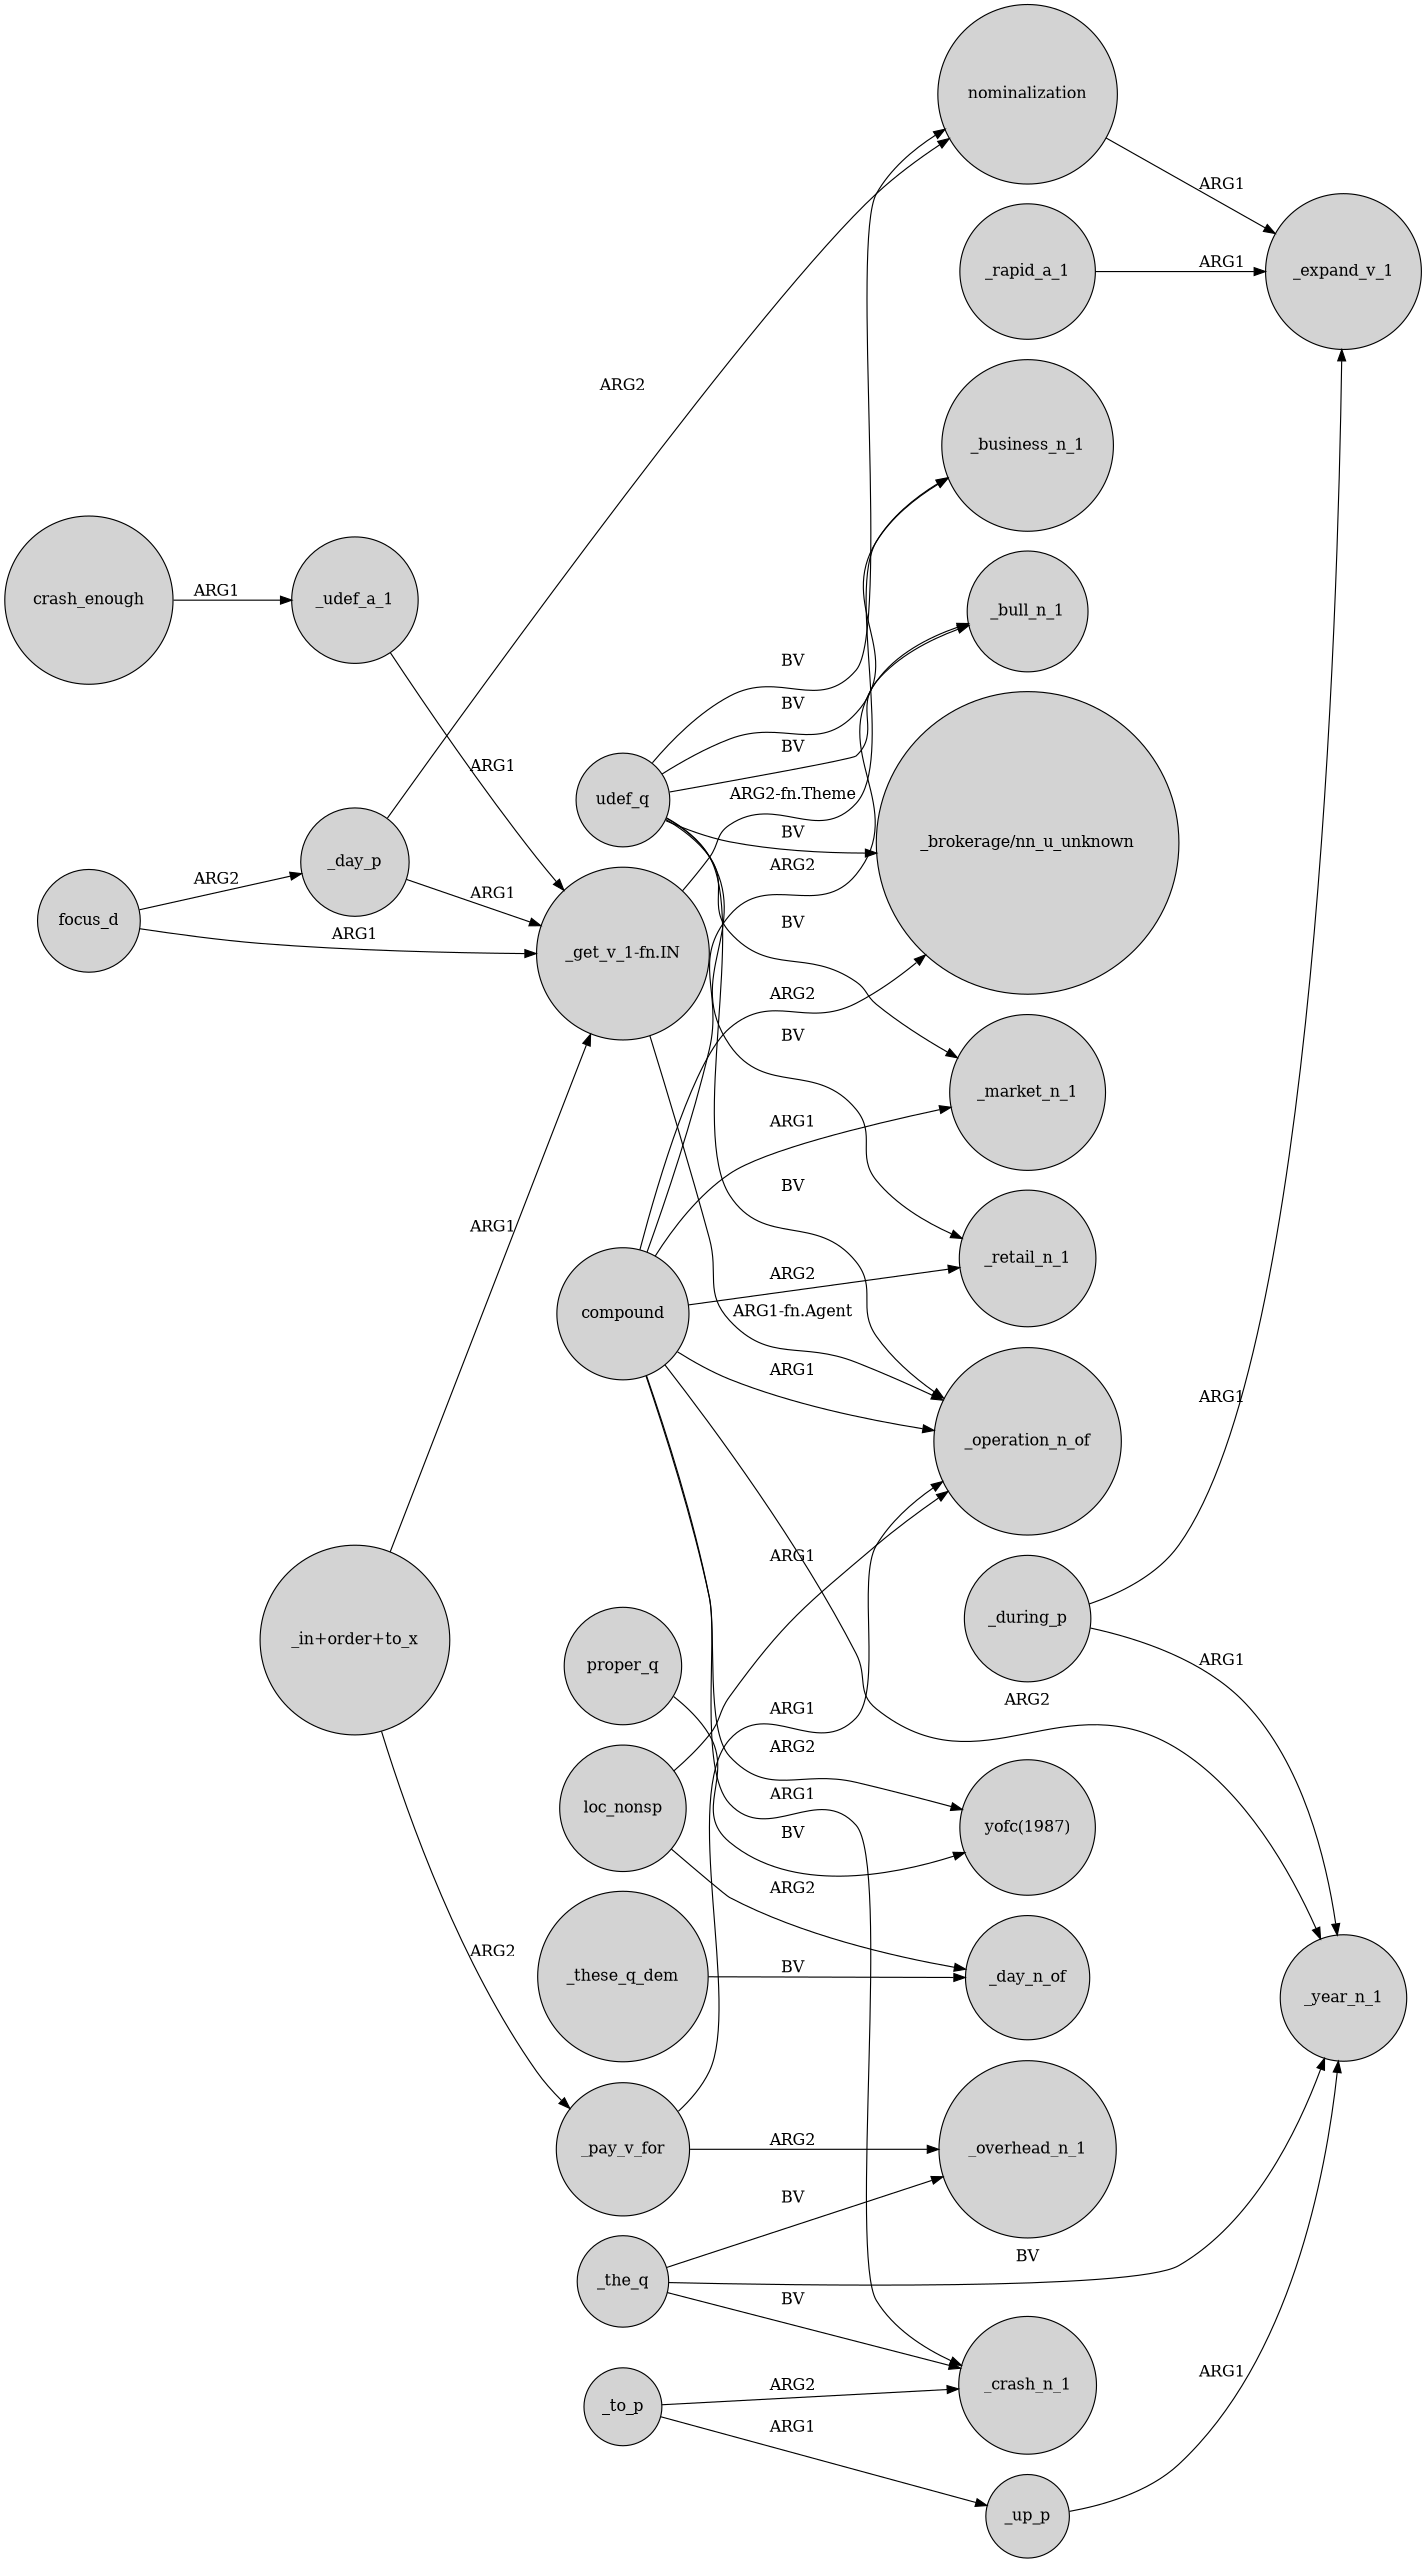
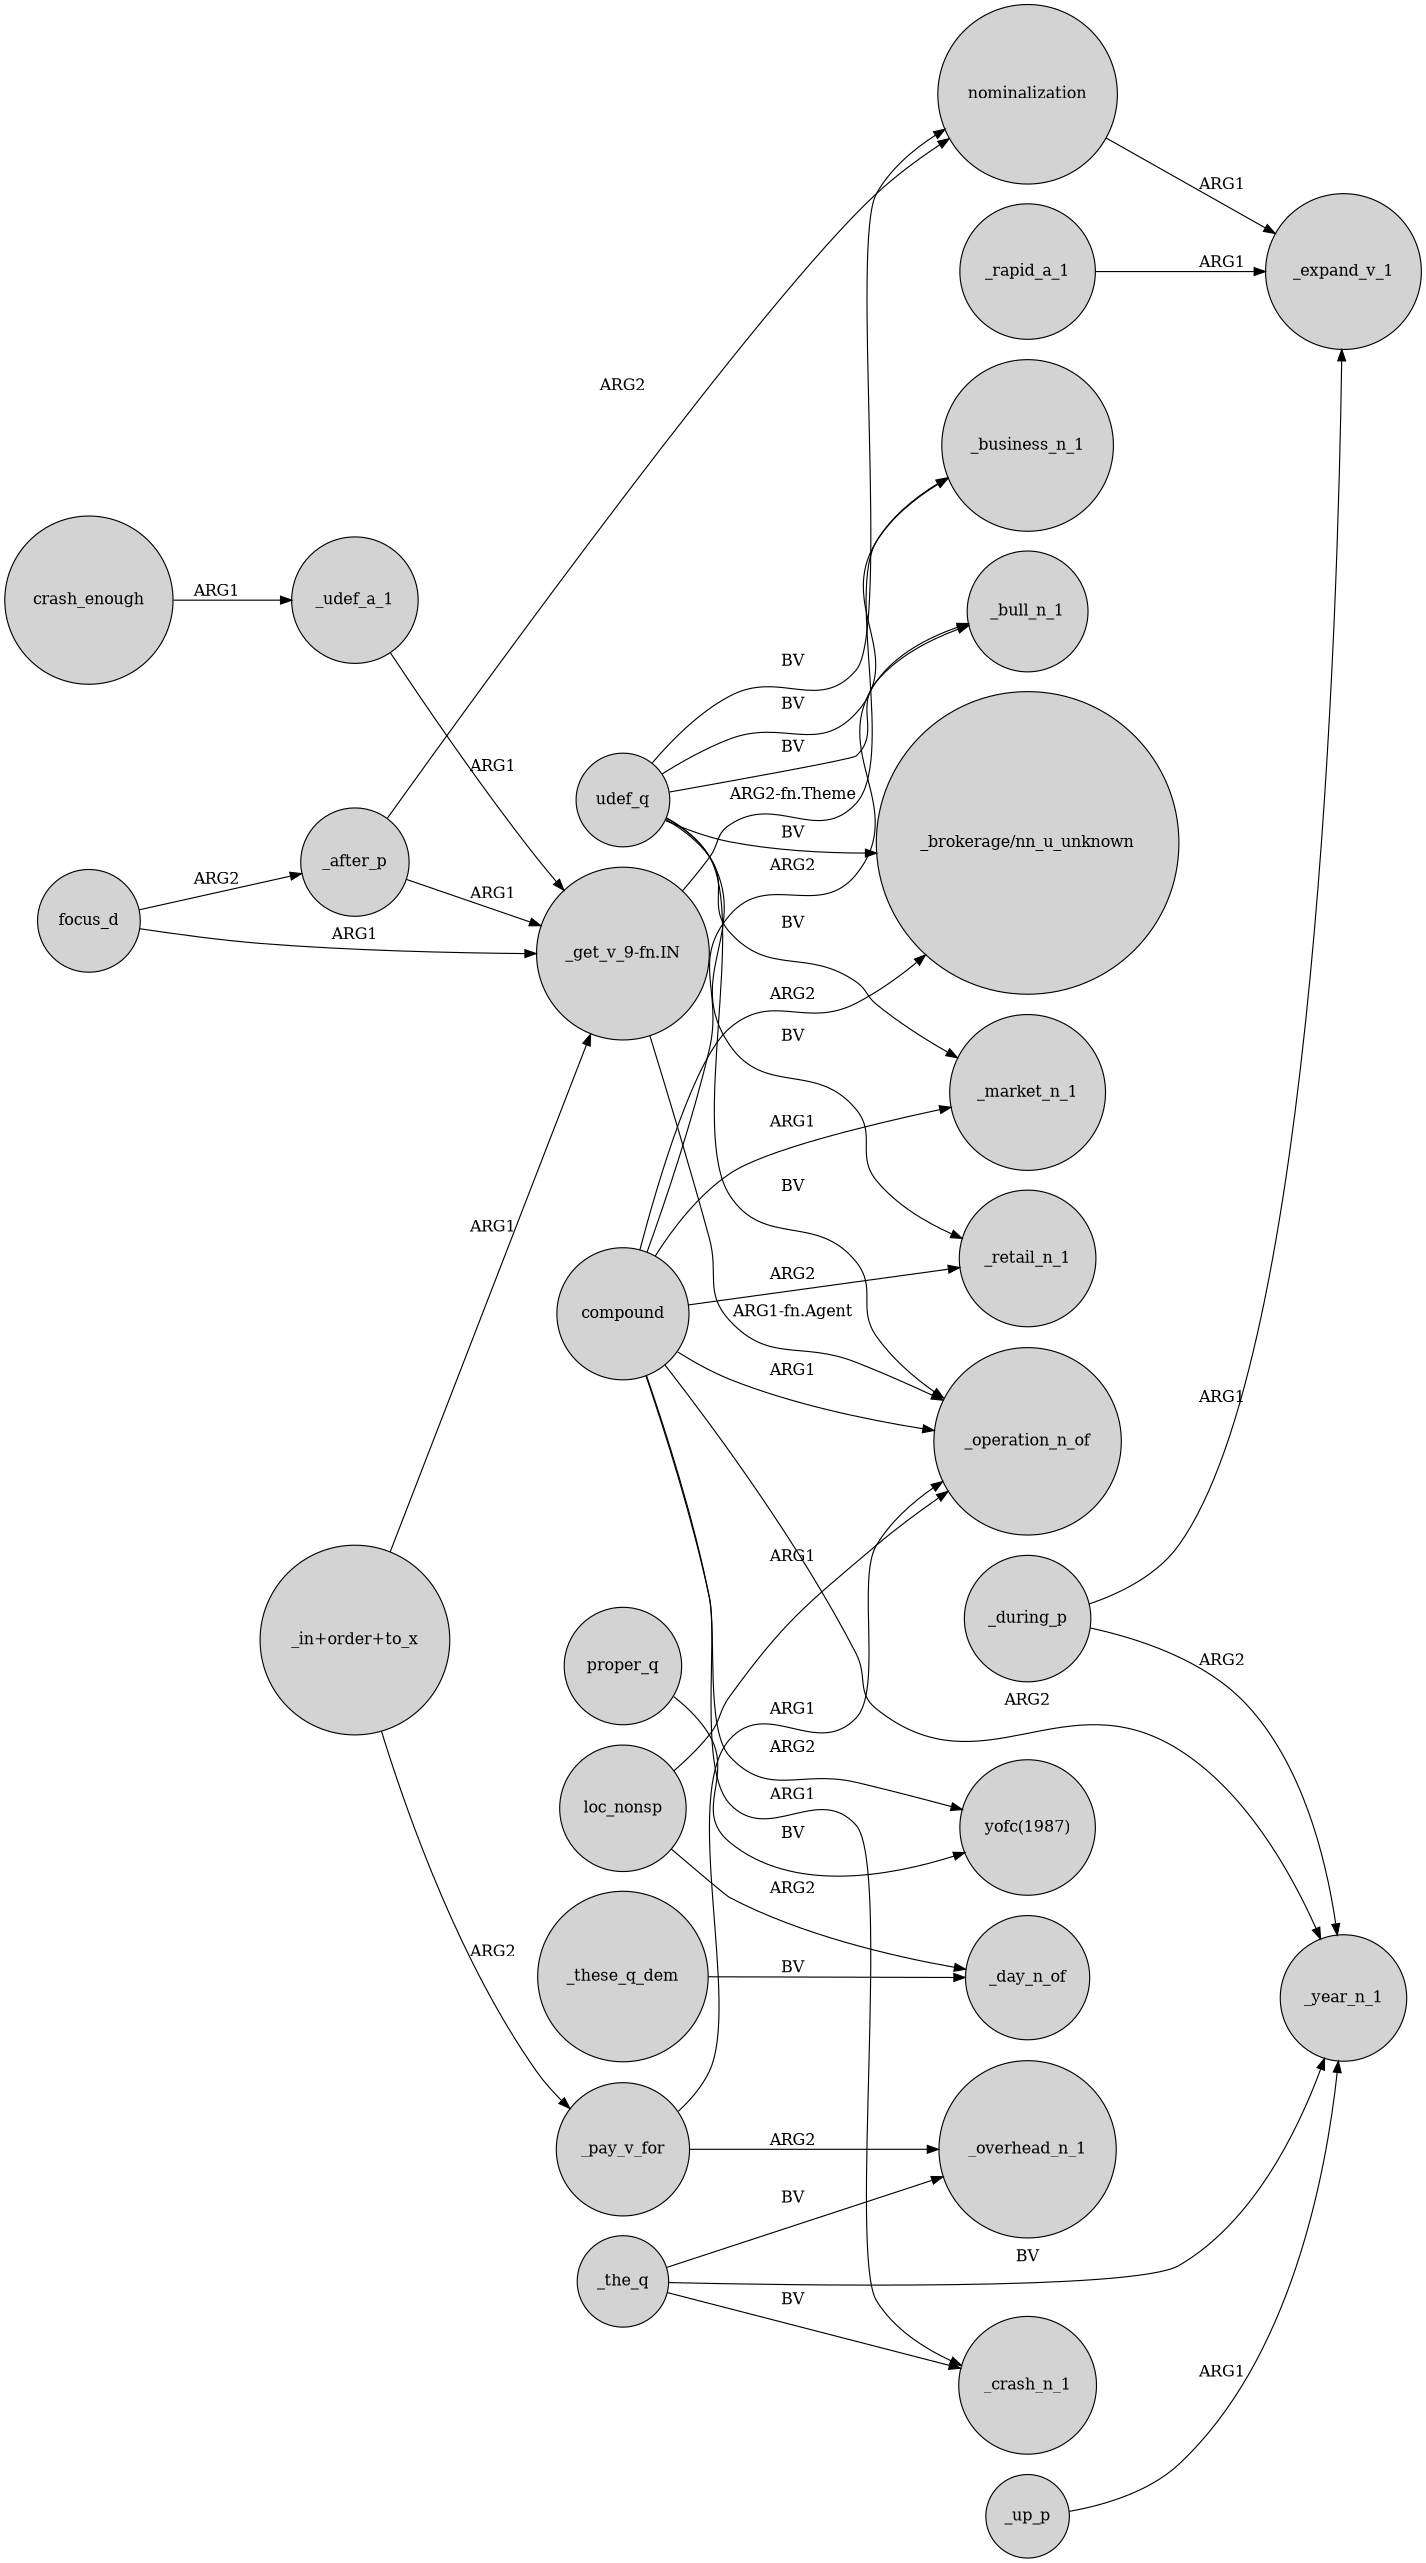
node "_day_p": label "_day_p" -> "_after_p"
node "_get_v_1-fn.IN": label "_get_v_1-fn.IN" -> "_get_v_9-fn.IN"
edge "_during_p" -> "_year_n_1": label "ARG1" -> "ARG2"
node "_to_p": removed
